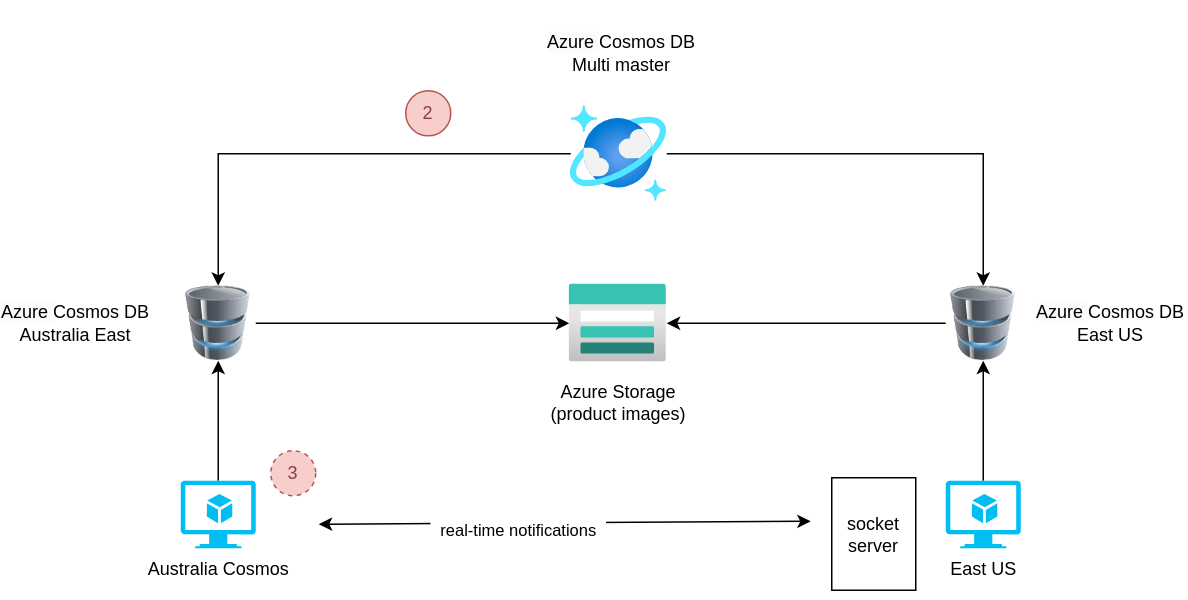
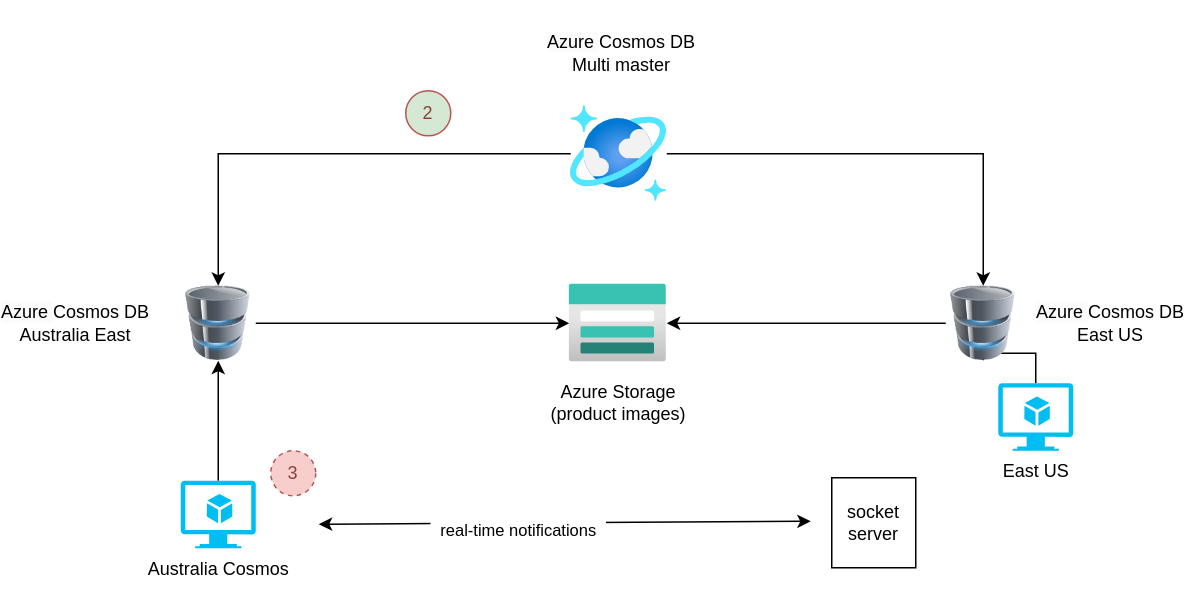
node "2": fillcolor #f8cecc -> #d5e8d4
node "East US": moved (983, 515) -> (1036, 417)
node "socket server": size 84x113 -> 84x90
